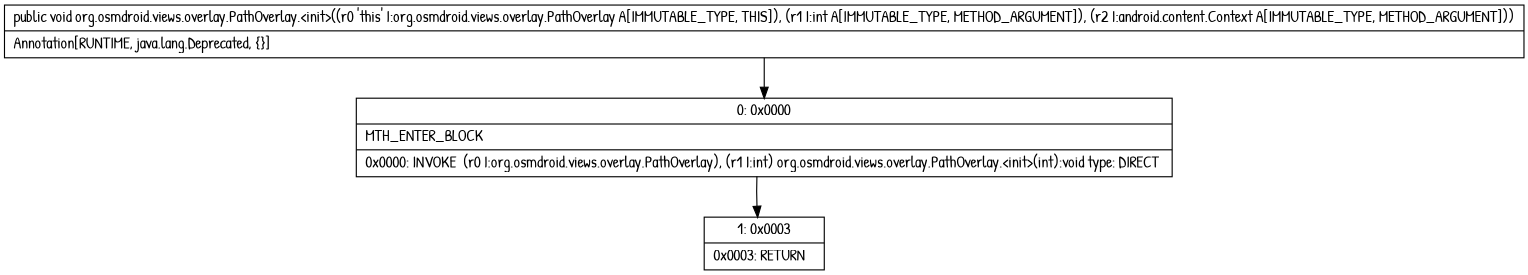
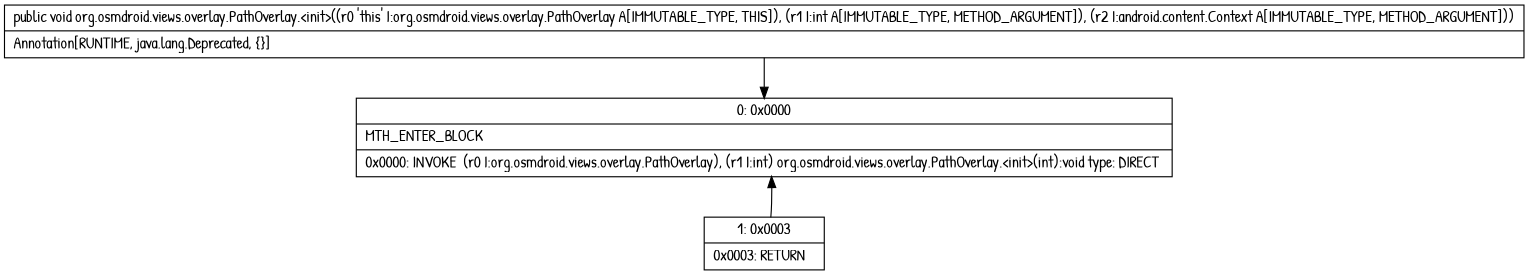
edge "0: 0x0000" -> "1: 0x0003": reversed
